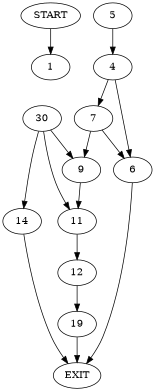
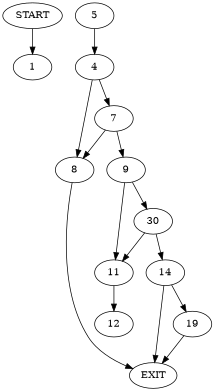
edge "30" -> "9": reversed
node "6": label "6" -> "8"
edge "12" -> "19": now "14" -> "19"
